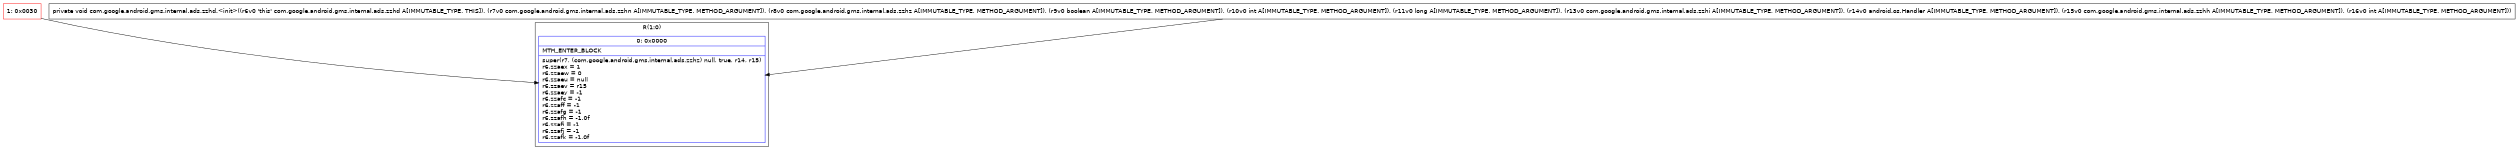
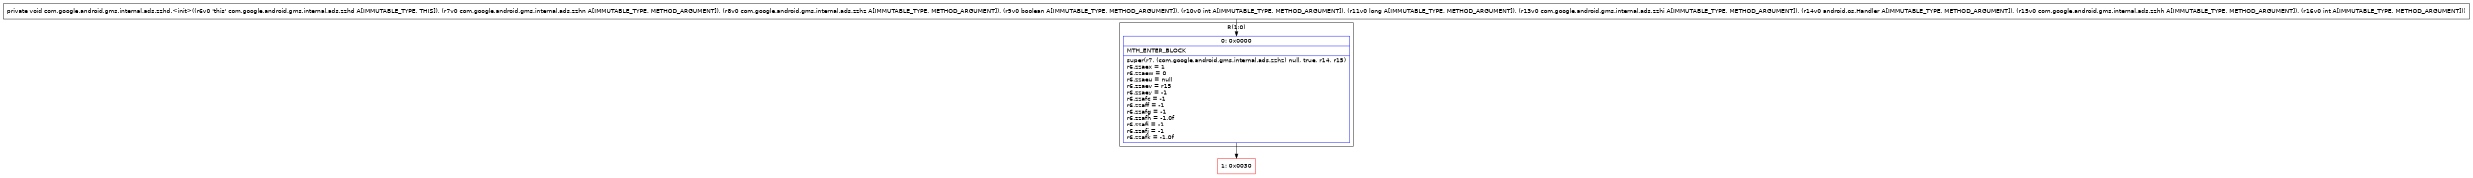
edge "1: 0x0030" -> "0: 0x0000": reversed
